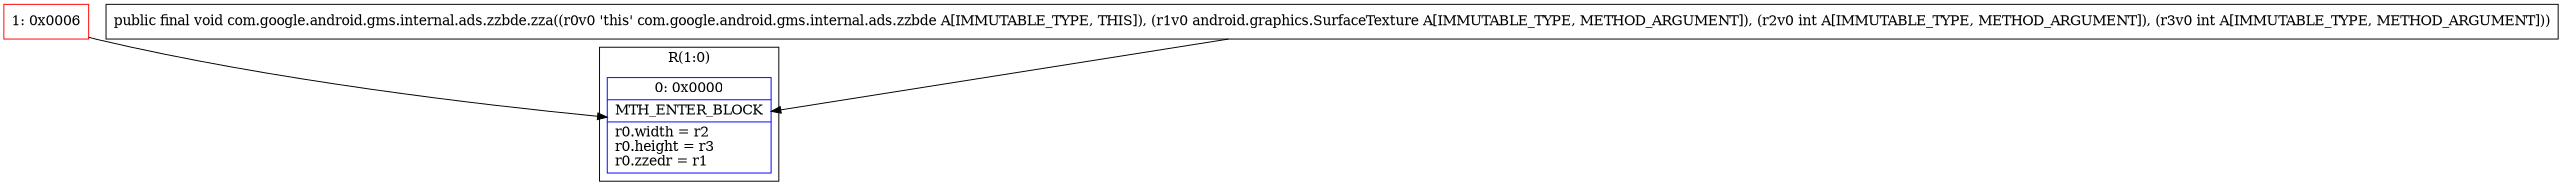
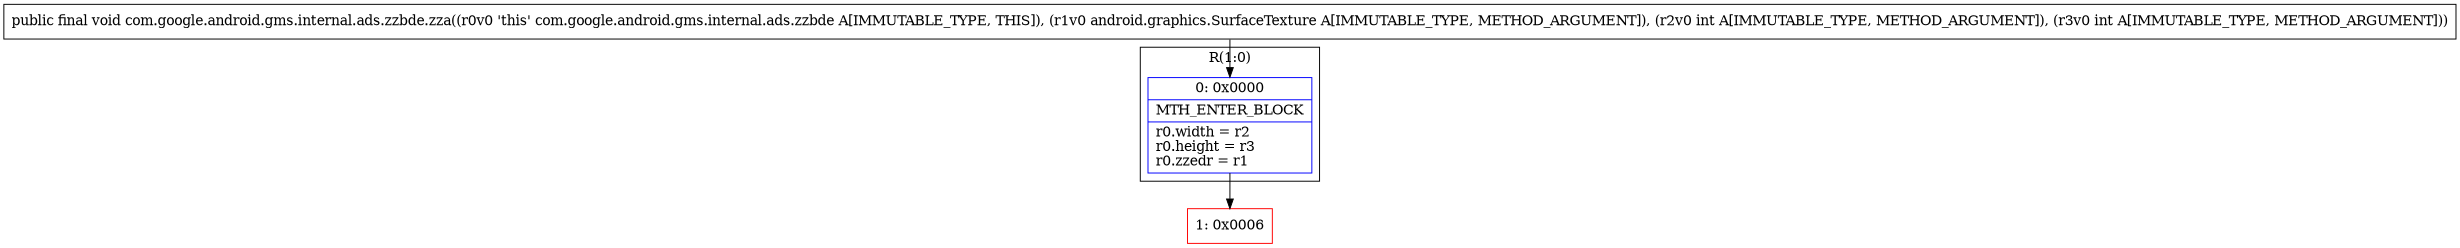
edge "1: 0x0006" -> "0: 0x0000": reversed
